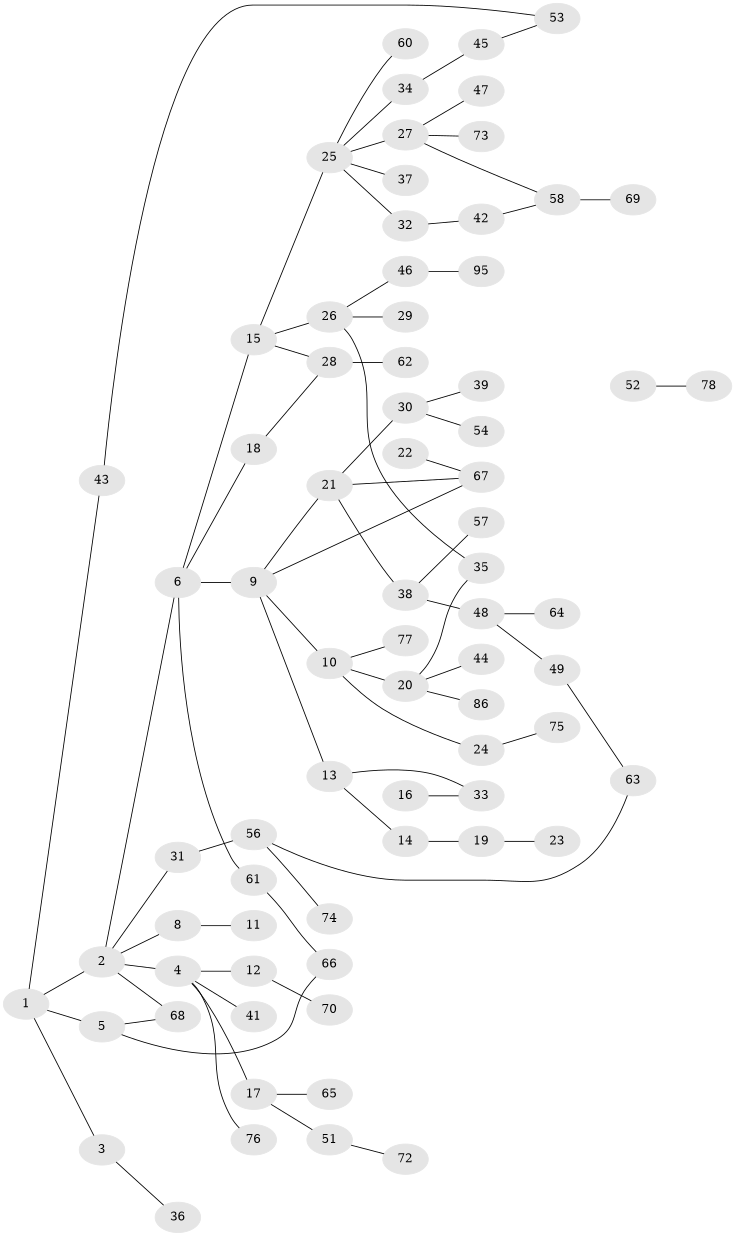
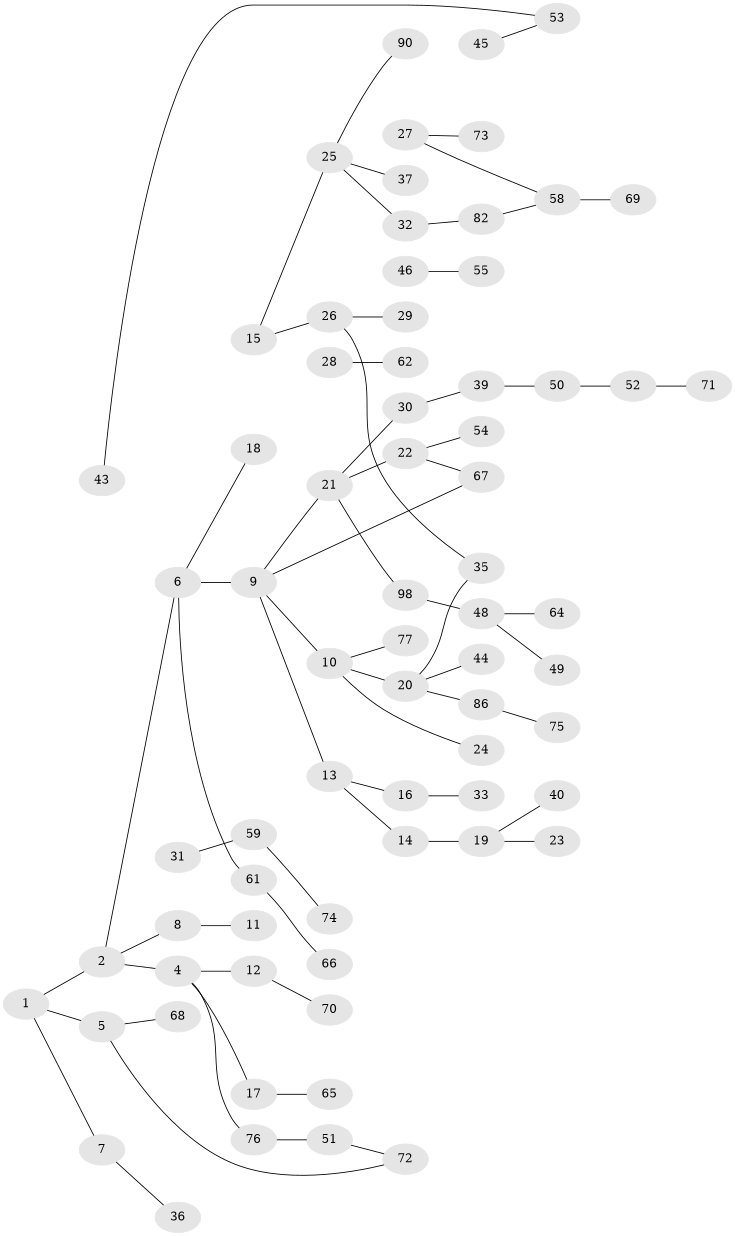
node "60": label "60" -> "90"
node "34": removed
node "47": removed
edge "27" -- "25": removed
node "42": label "42" -> "82"
node "95": label "95" -> "55"
edge "46" -- "26": removed
edge "15" -- "28": removed
node "50": added
node "78": label "78" -> "71"
edge "28" -- "18": removed
edge "30" -- "54": now "22" -- "54"
edge "15" -- "6": removed
edge "67" -- "21": now "22" -- "21"
node "57": removed
node "38": label "38" -> "98"
edge "75" -- "24": now "75" -- "86"
edge "43" -- "1": removed
edge "13" -- "33": now "13" -- "16"
node "63": removed
node "40": added
node "56": label "56" -> "59"
edge "31" -- "2": removed
edge "2" -- "68": removed
node "41": removed
edge "66" -- "5": now "72" -- "5"
edge "17" -- "51": now "76" -- "51"
node "3": label "3" -> "7"
